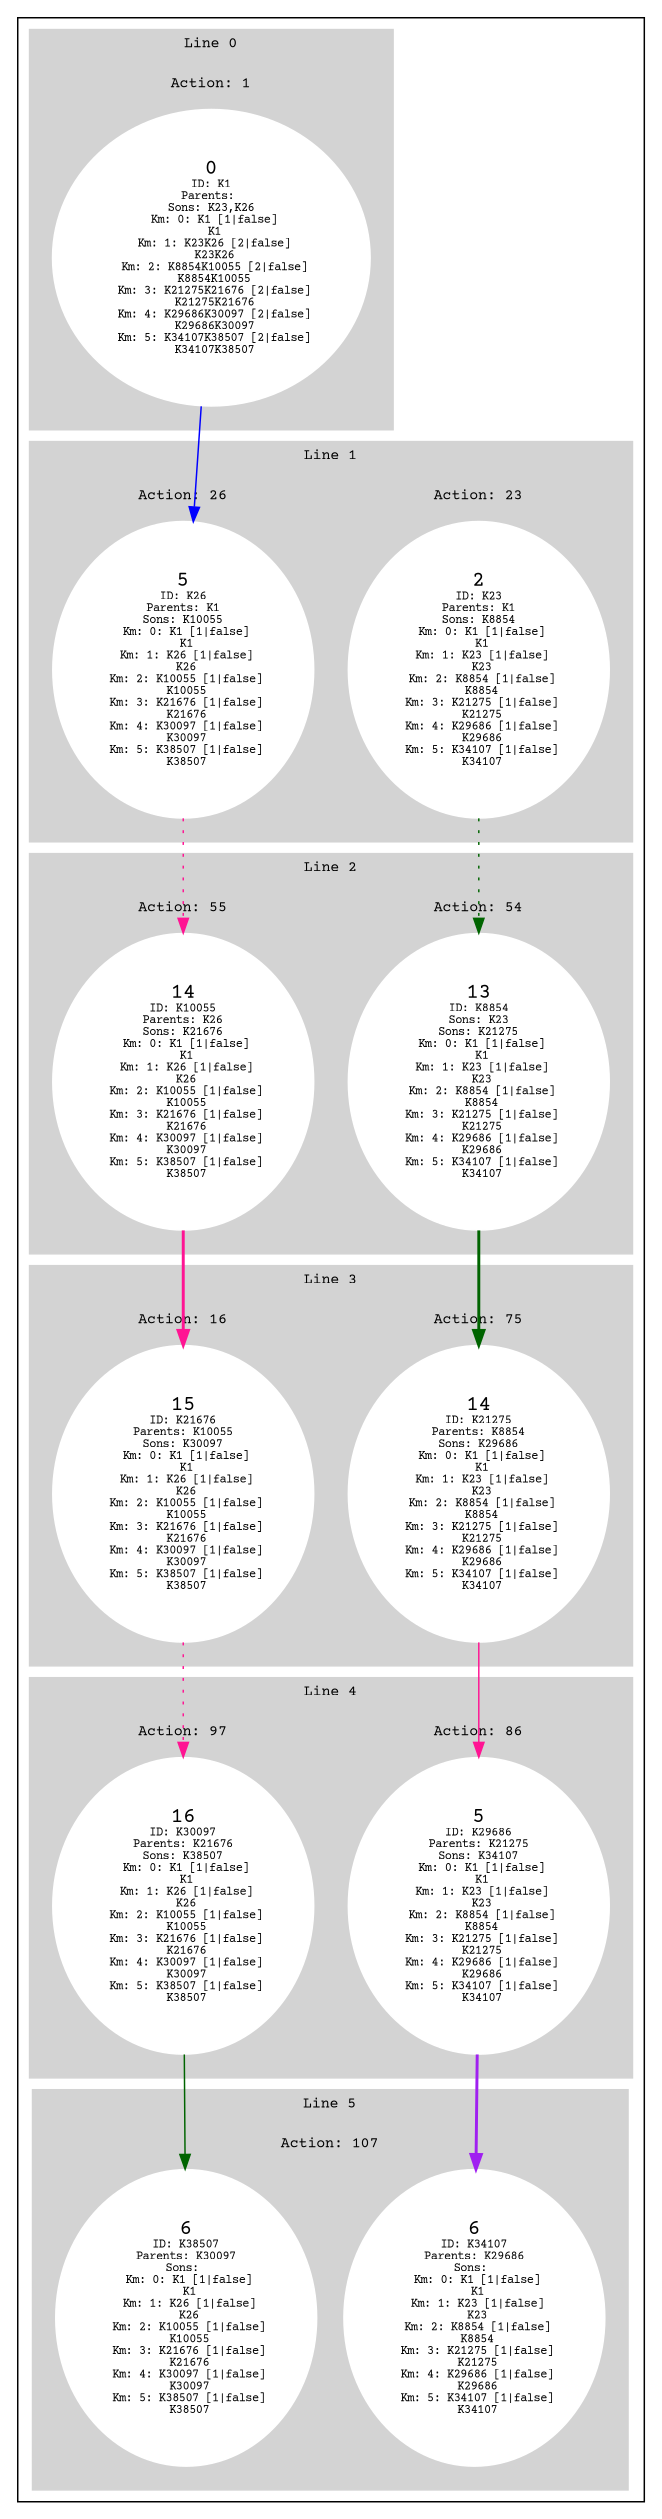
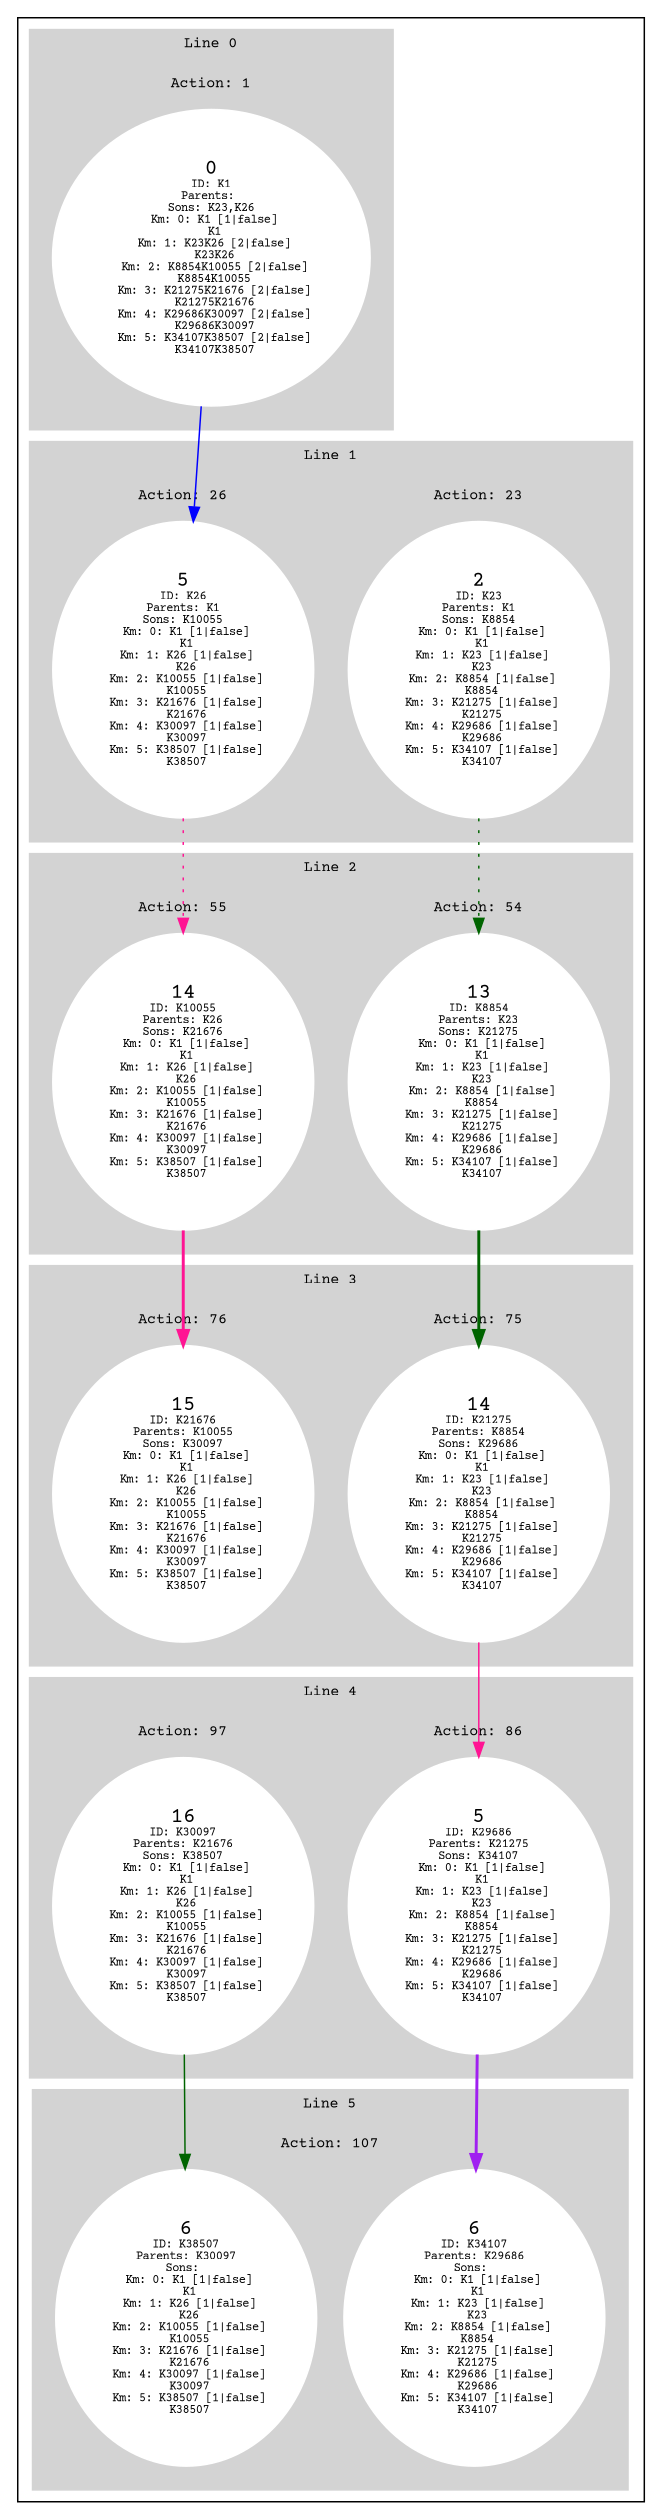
node "13": text "Sons: K23" -> "Parents: K23"
cluster "Action: 16": label "Action: 16" -> "Action: 76"
edge "15" -> "16": removed
